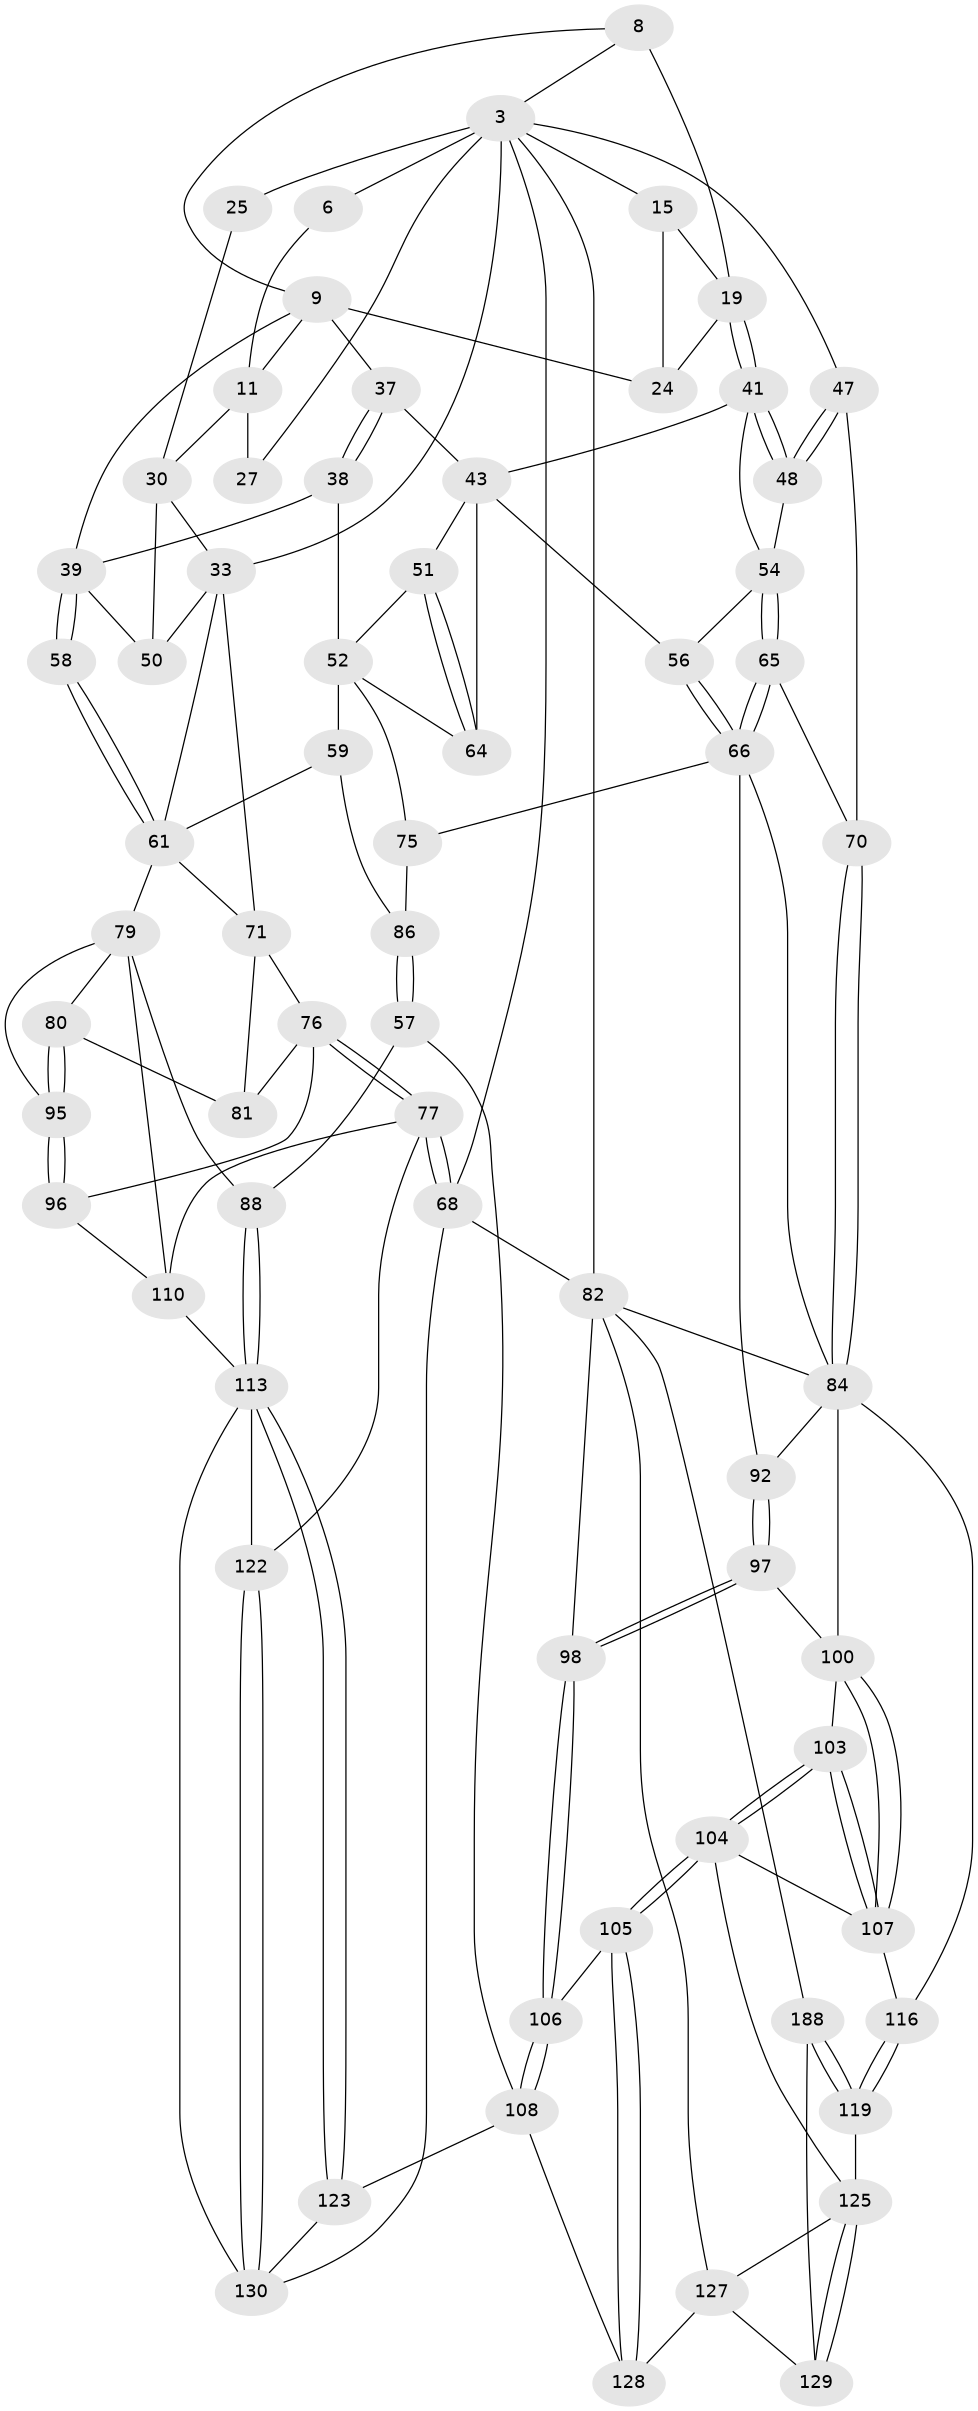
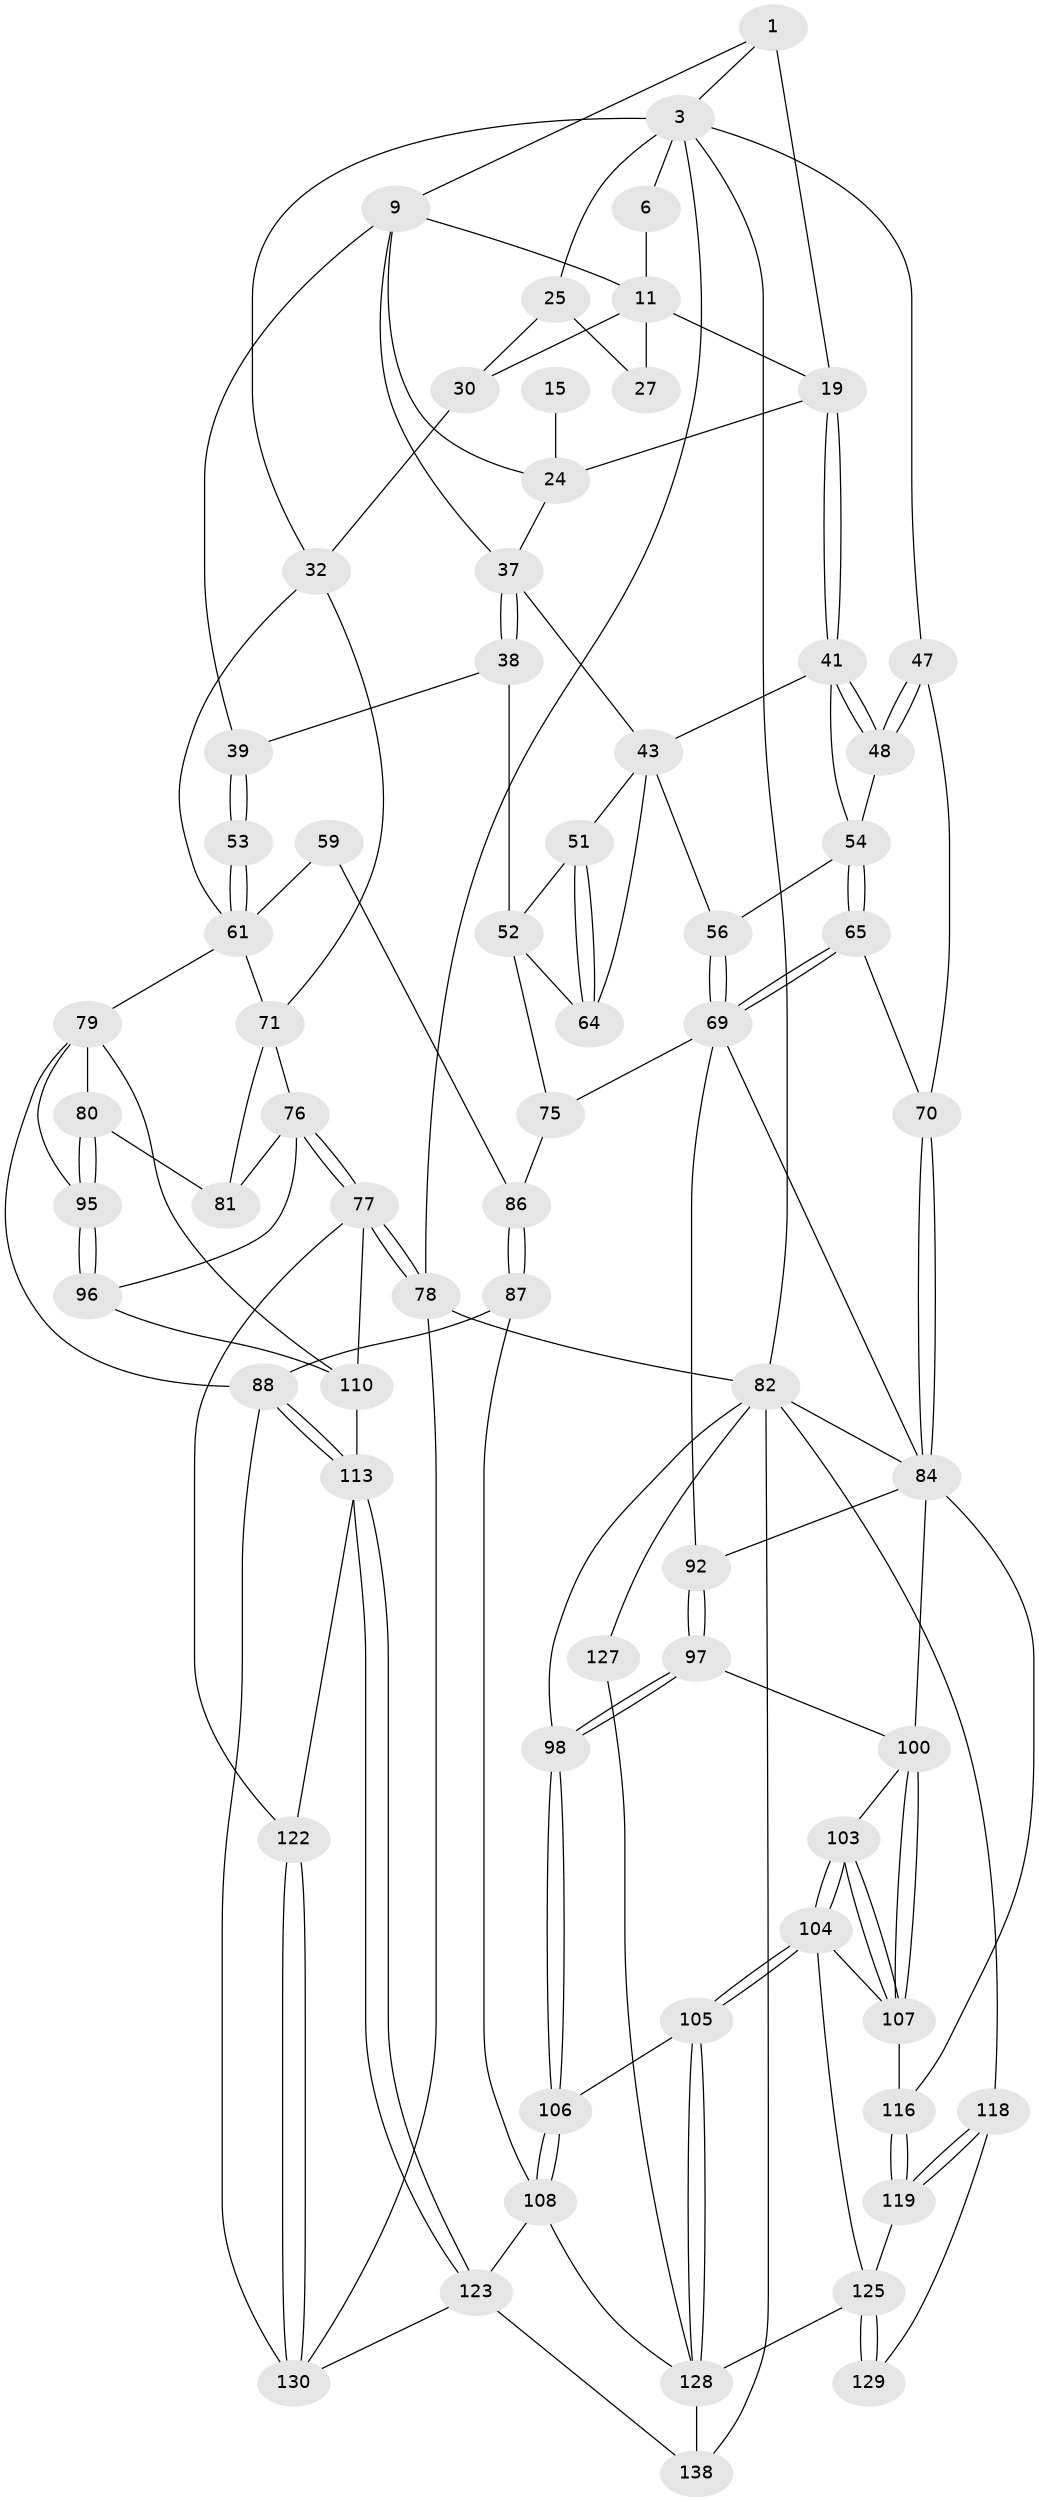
node "8": label "8" -> "1"
edge "3" -- "15": removed
edge "15" -- "19": now "11" -- "19"
edge "3" -- "27": now "25" -- "27"
edge "24" -- "37": added
node "33": label "33" -> "32"
node "58": label "58" -> "53"
node "50": removed
edge "52" -- "59": removed
node "66": label "66" -> "69"
node "57": label "57" -> "87"
node "68": label "68" -> "78"
edge "113" -- "130": now "88" -- "130"
node "188": label "188" -> "118"
edge "125" -- "127": now "125" -- "128"
edge "127" -- "129": removed
node "138": added
